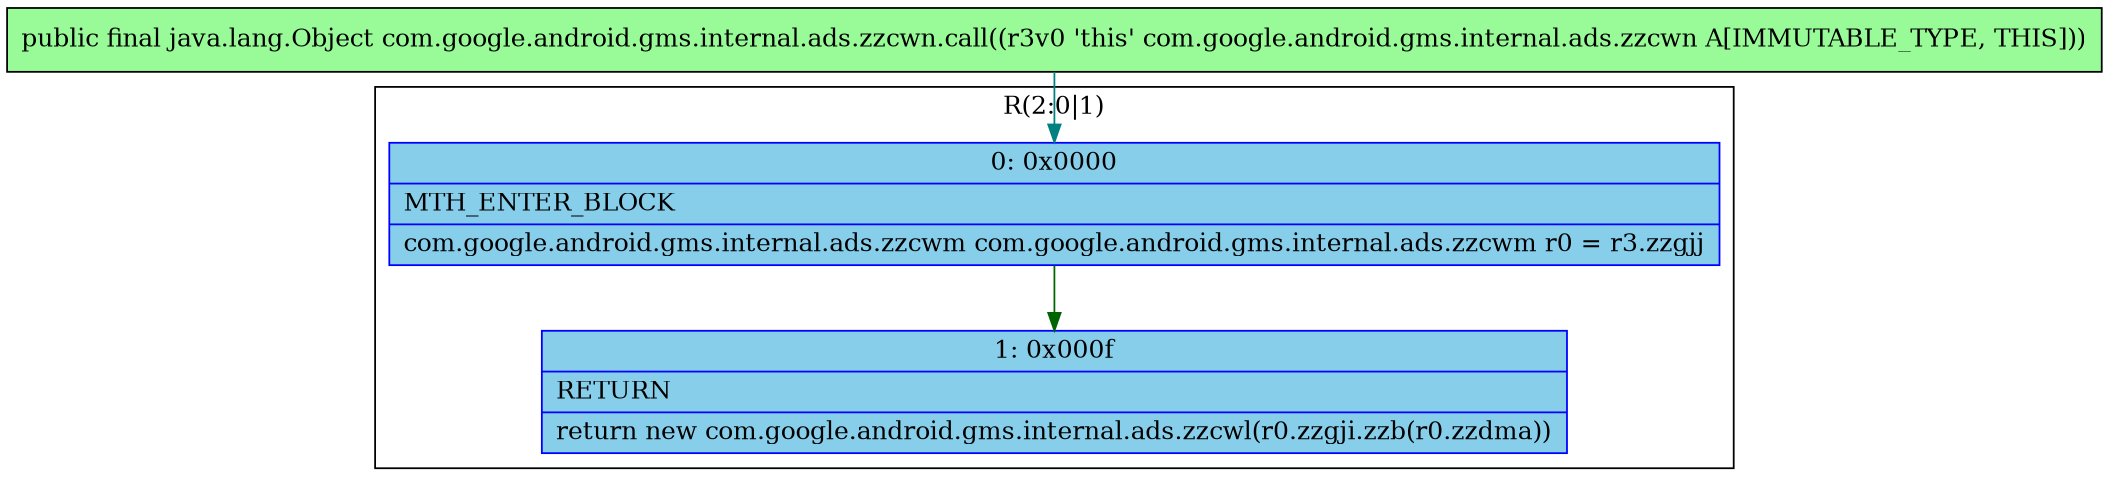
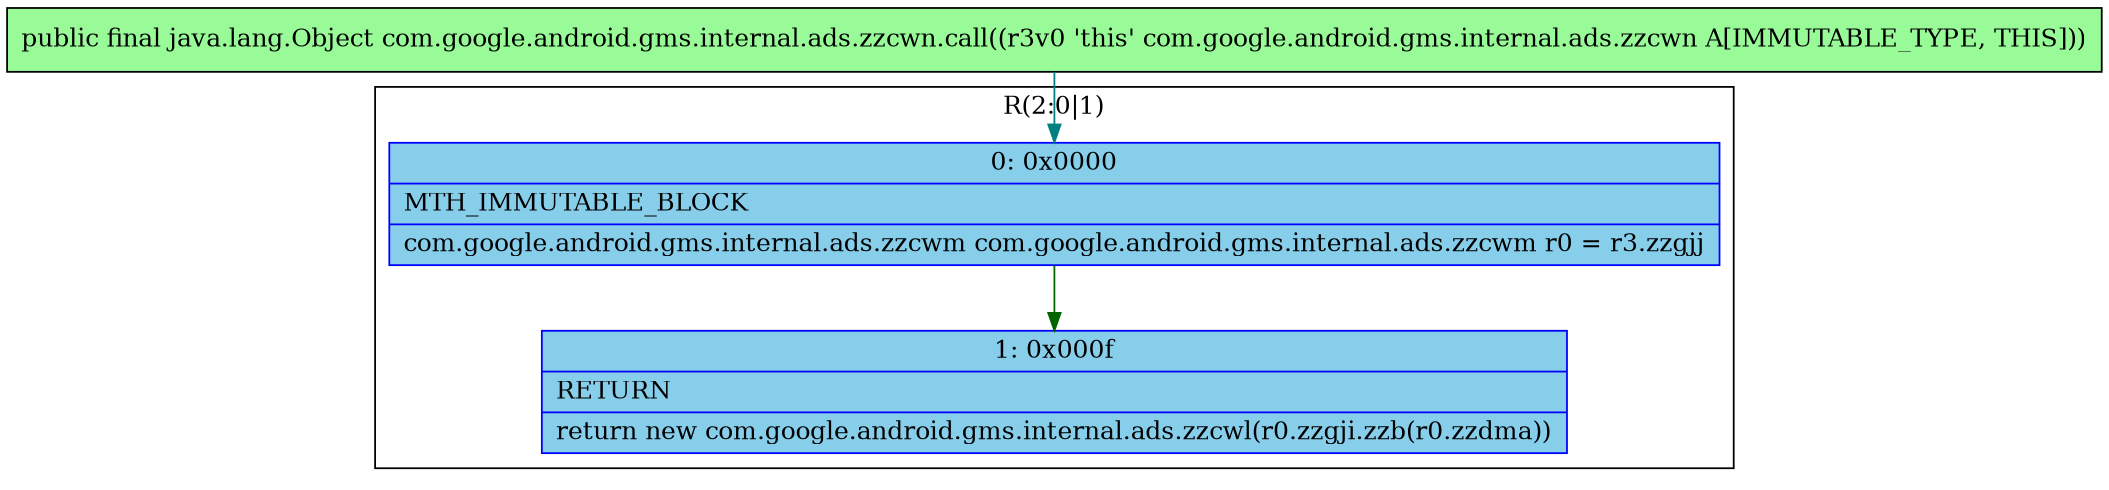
node "0: 0x0000": text "MTH_ENTER_BLOCK" -> "MTH_IMMUTABLE_BLOCK"
